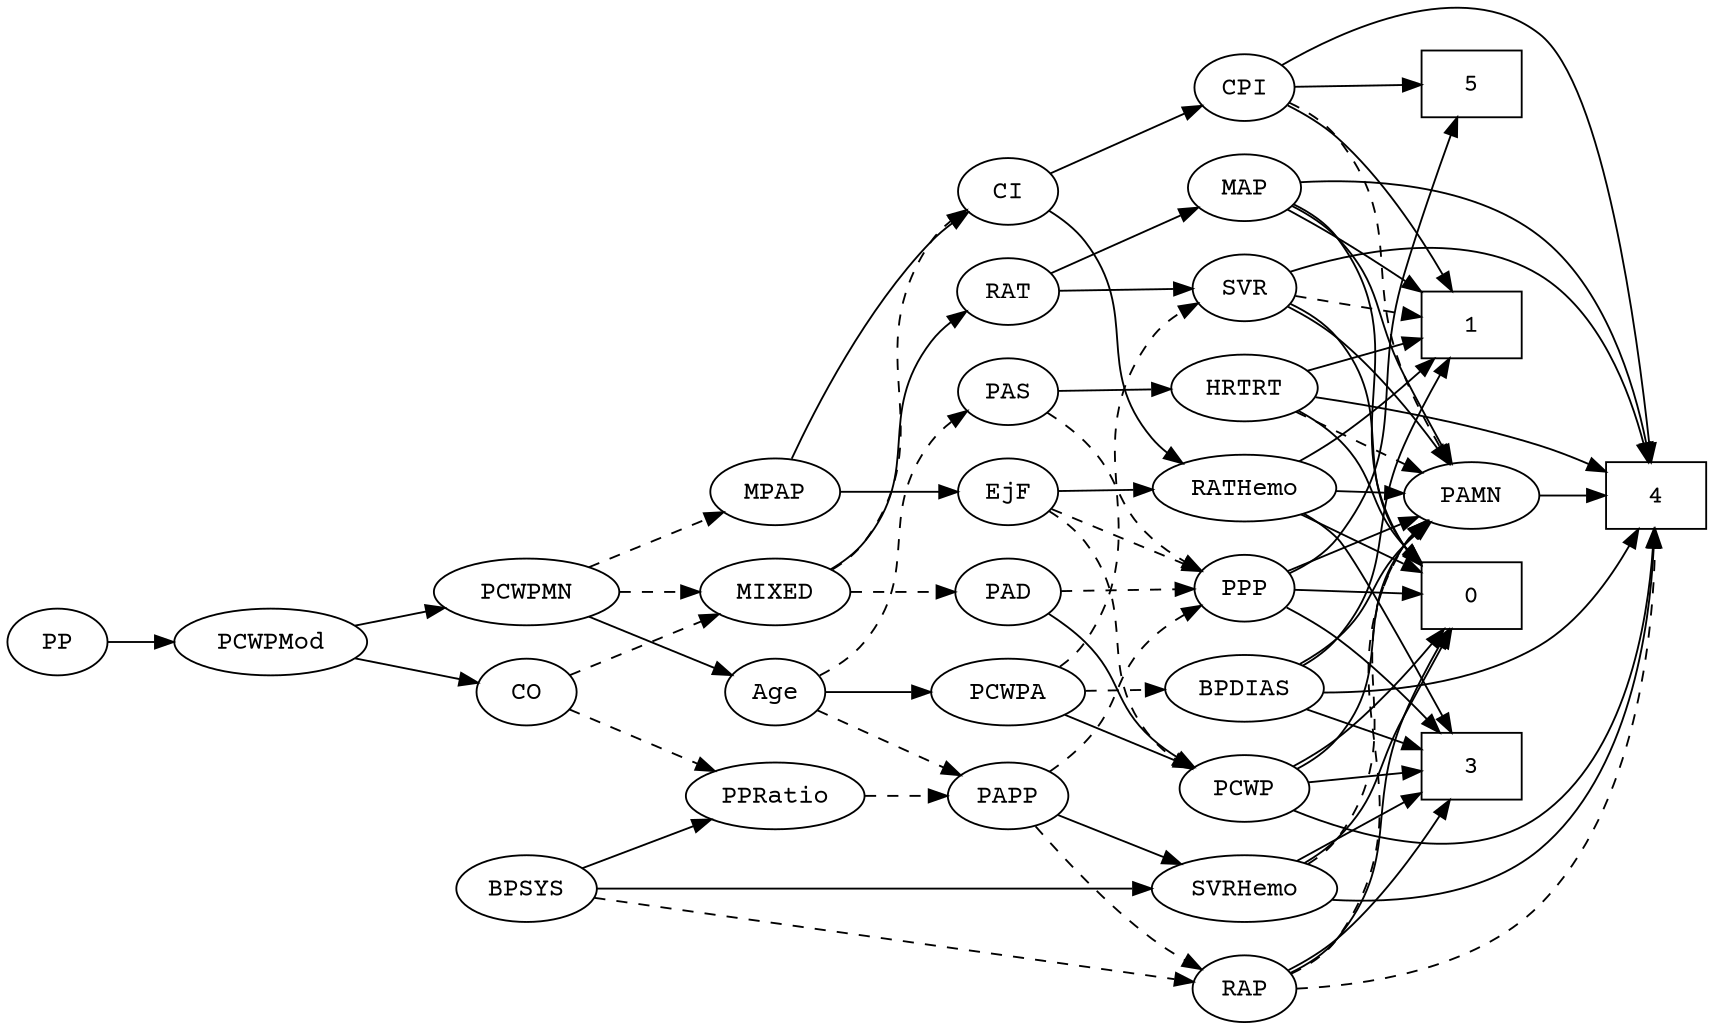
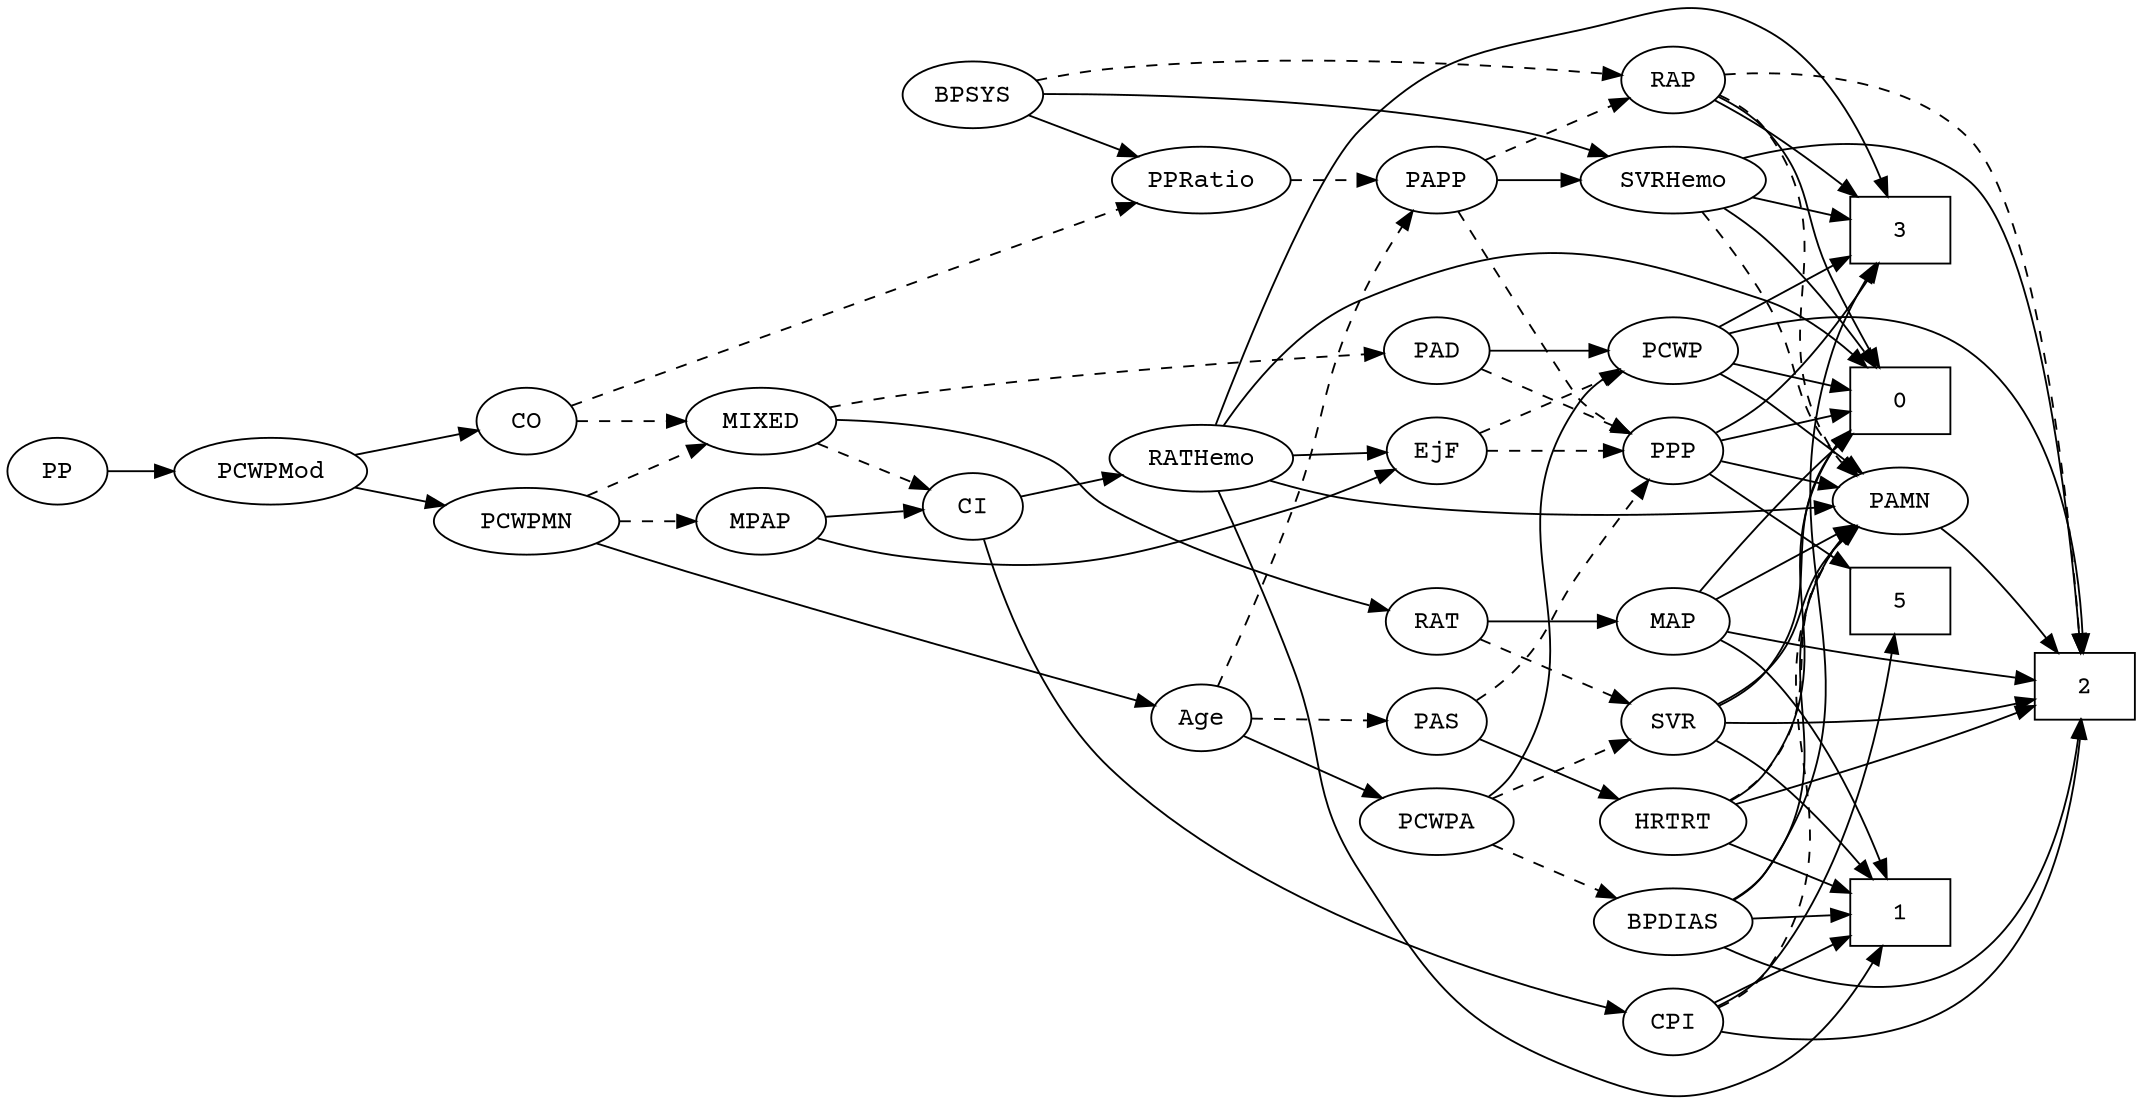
edge "RAT" -> "SVR": style solid -> dashed
edge "SVR" -> "1": style dashed -> solid
edge "EjF" -> "RATHemo": reversed
node "4": label "4" -> "2"
